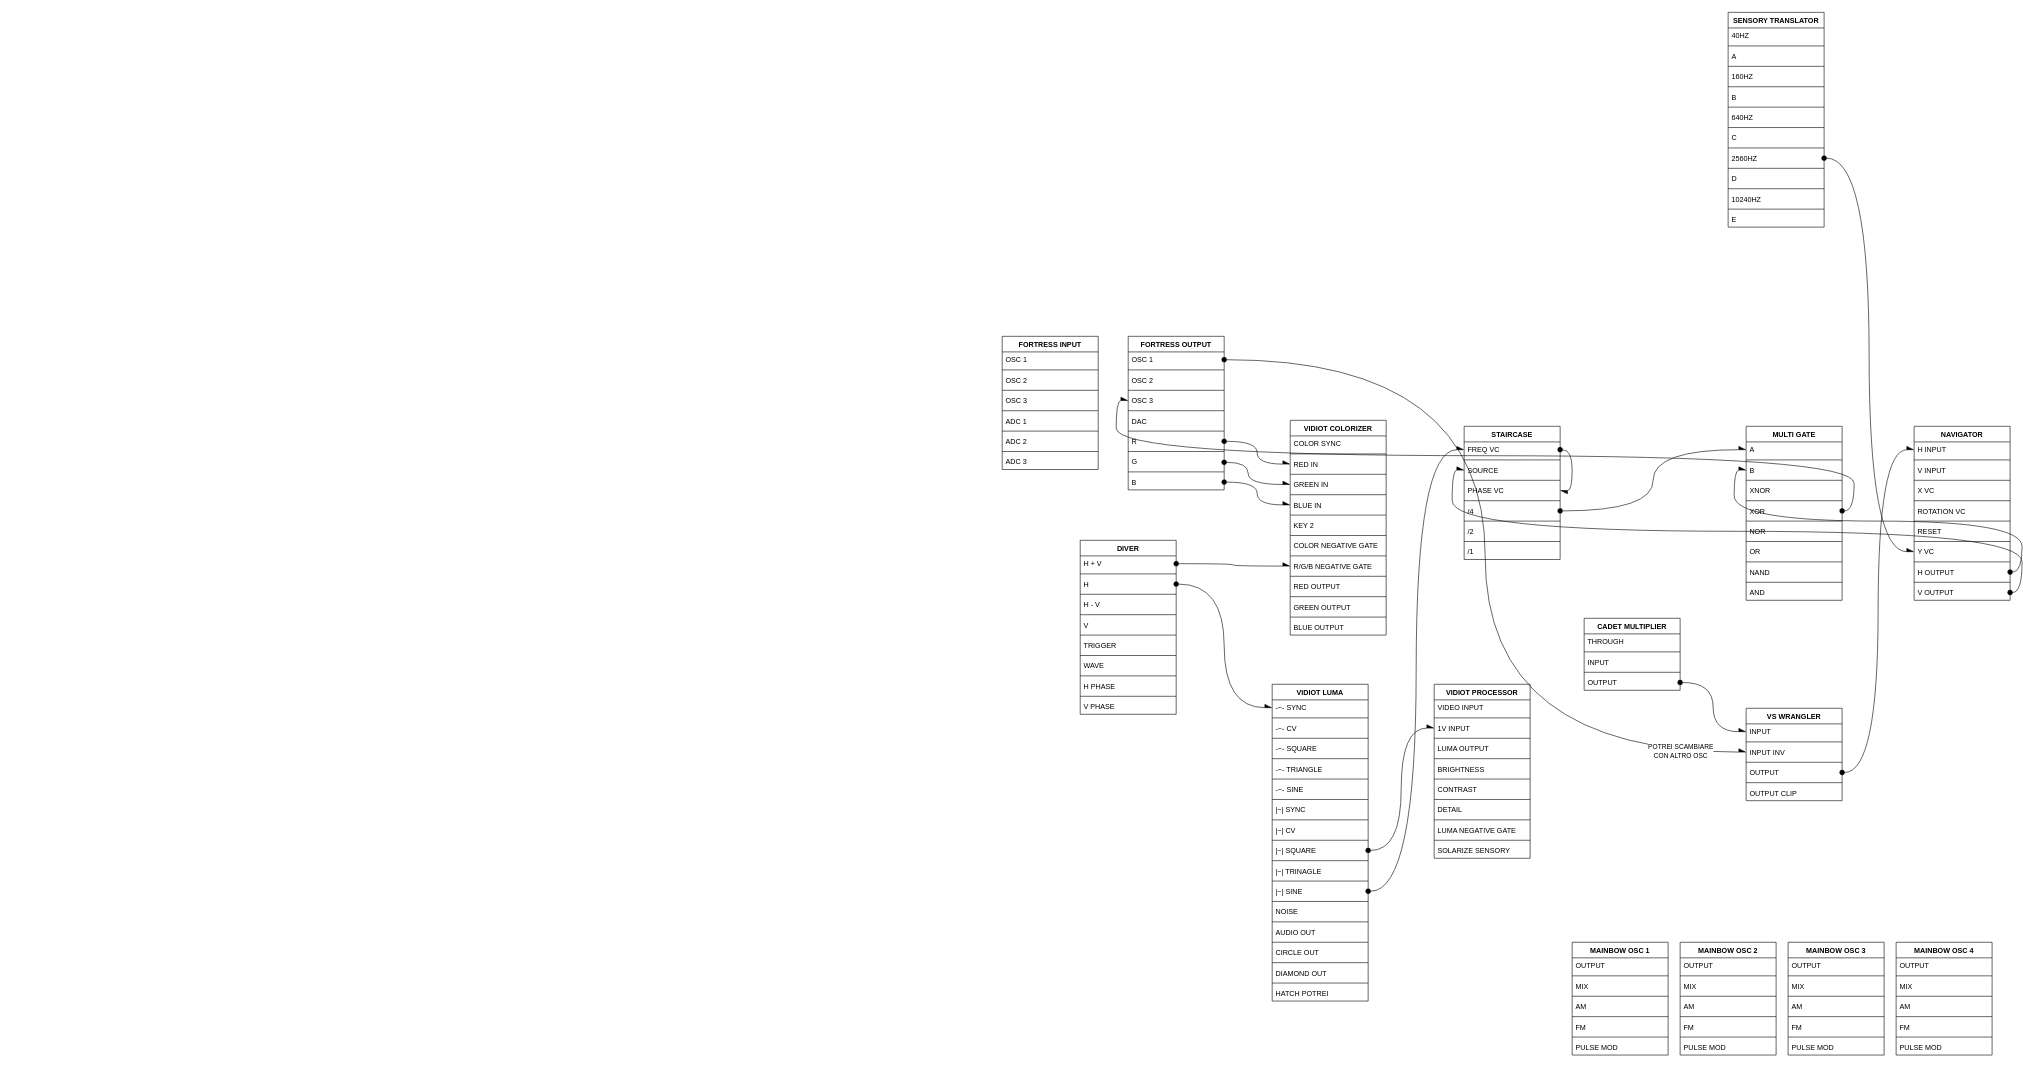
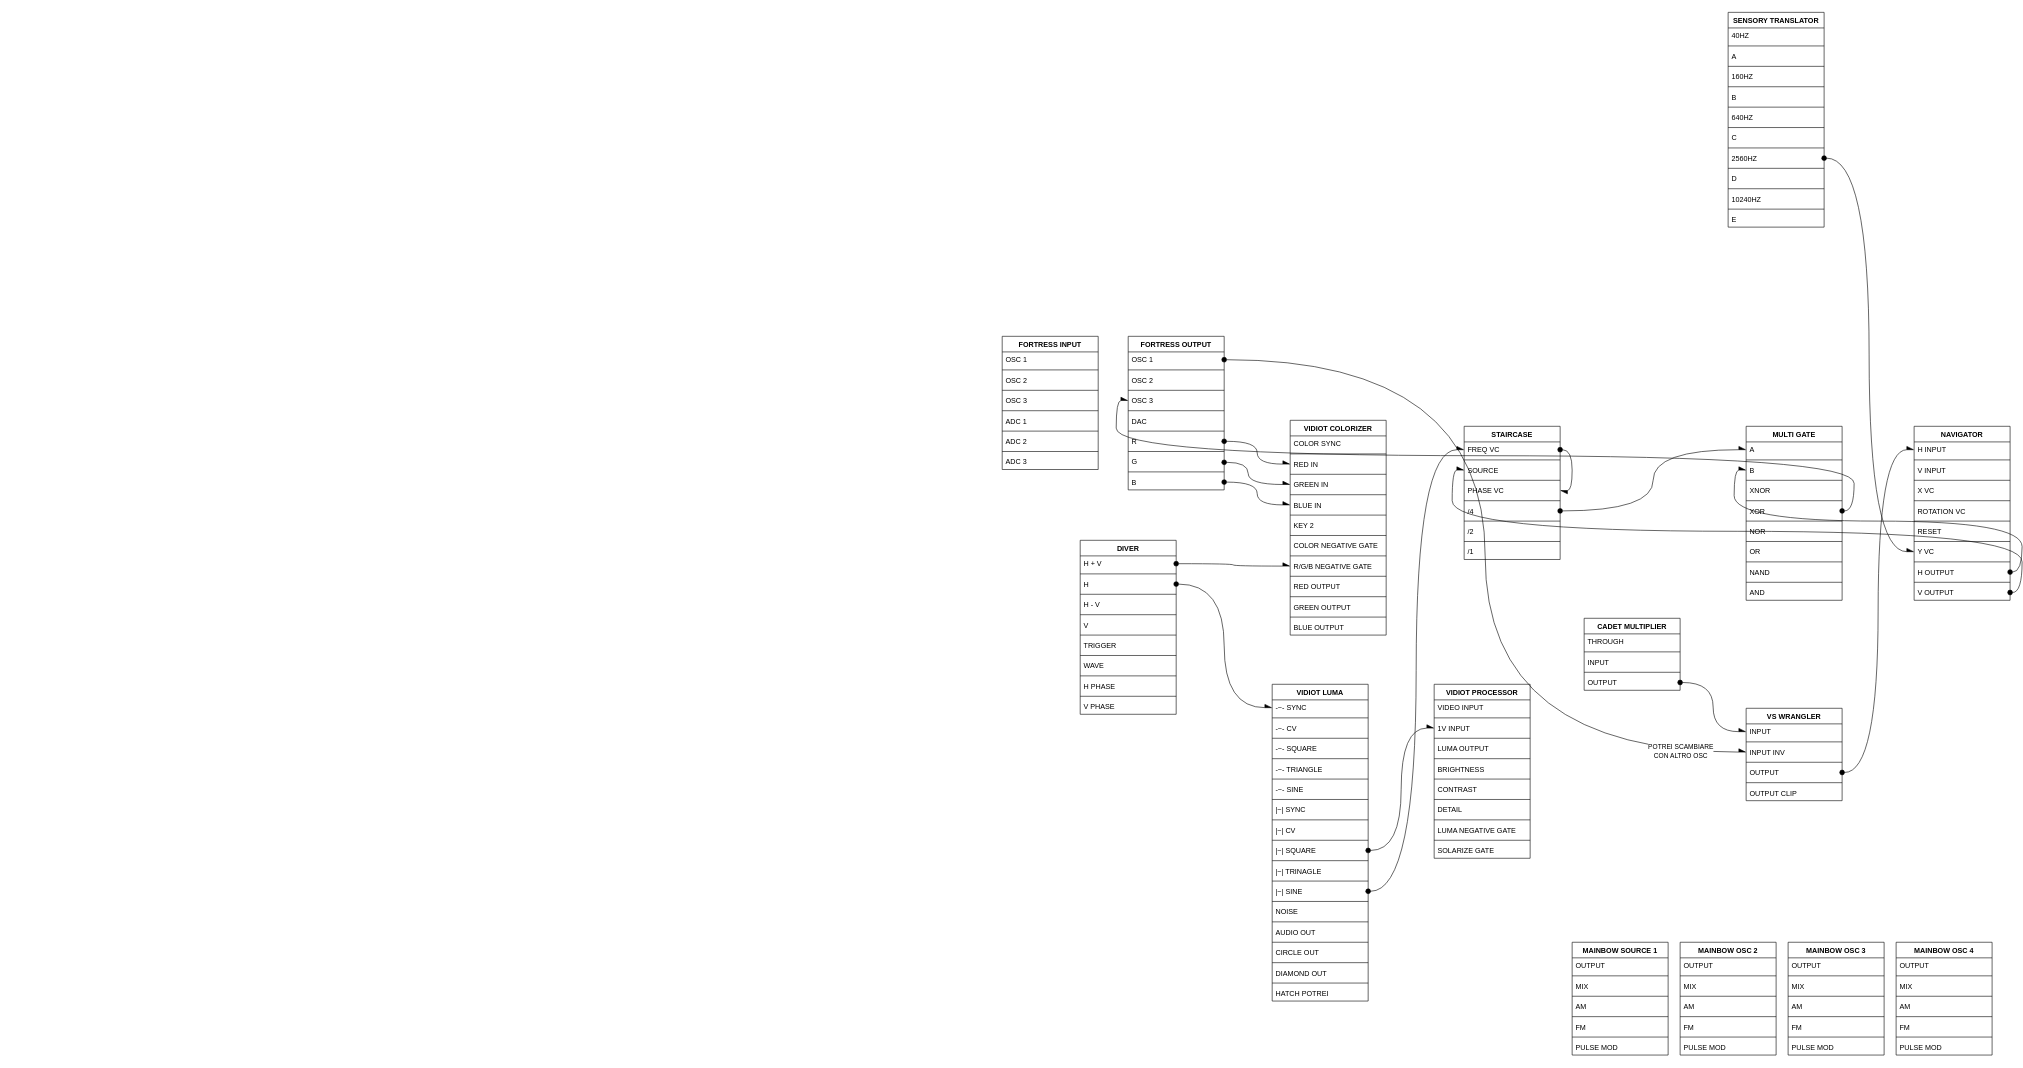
node "SOLARIZE SENSORY": label "SOLARIZE SENSORY" -> "SOLARIZE GATE"
node "MAINBOW OSC 1": label "MAINBOW OSC 1" -> "MAINBOW SOURCE 1"
